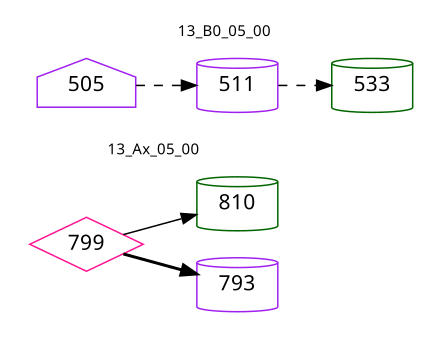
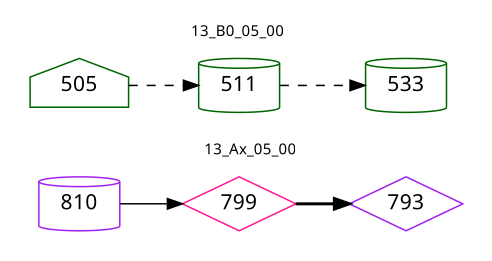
node "505": color purple -> darkgreen
node "511": color purple -> darkgreen
node "810": color darkgreen -> purple
edge "799" -> "810": reversed
node "793": shape cylinder -> diamond
